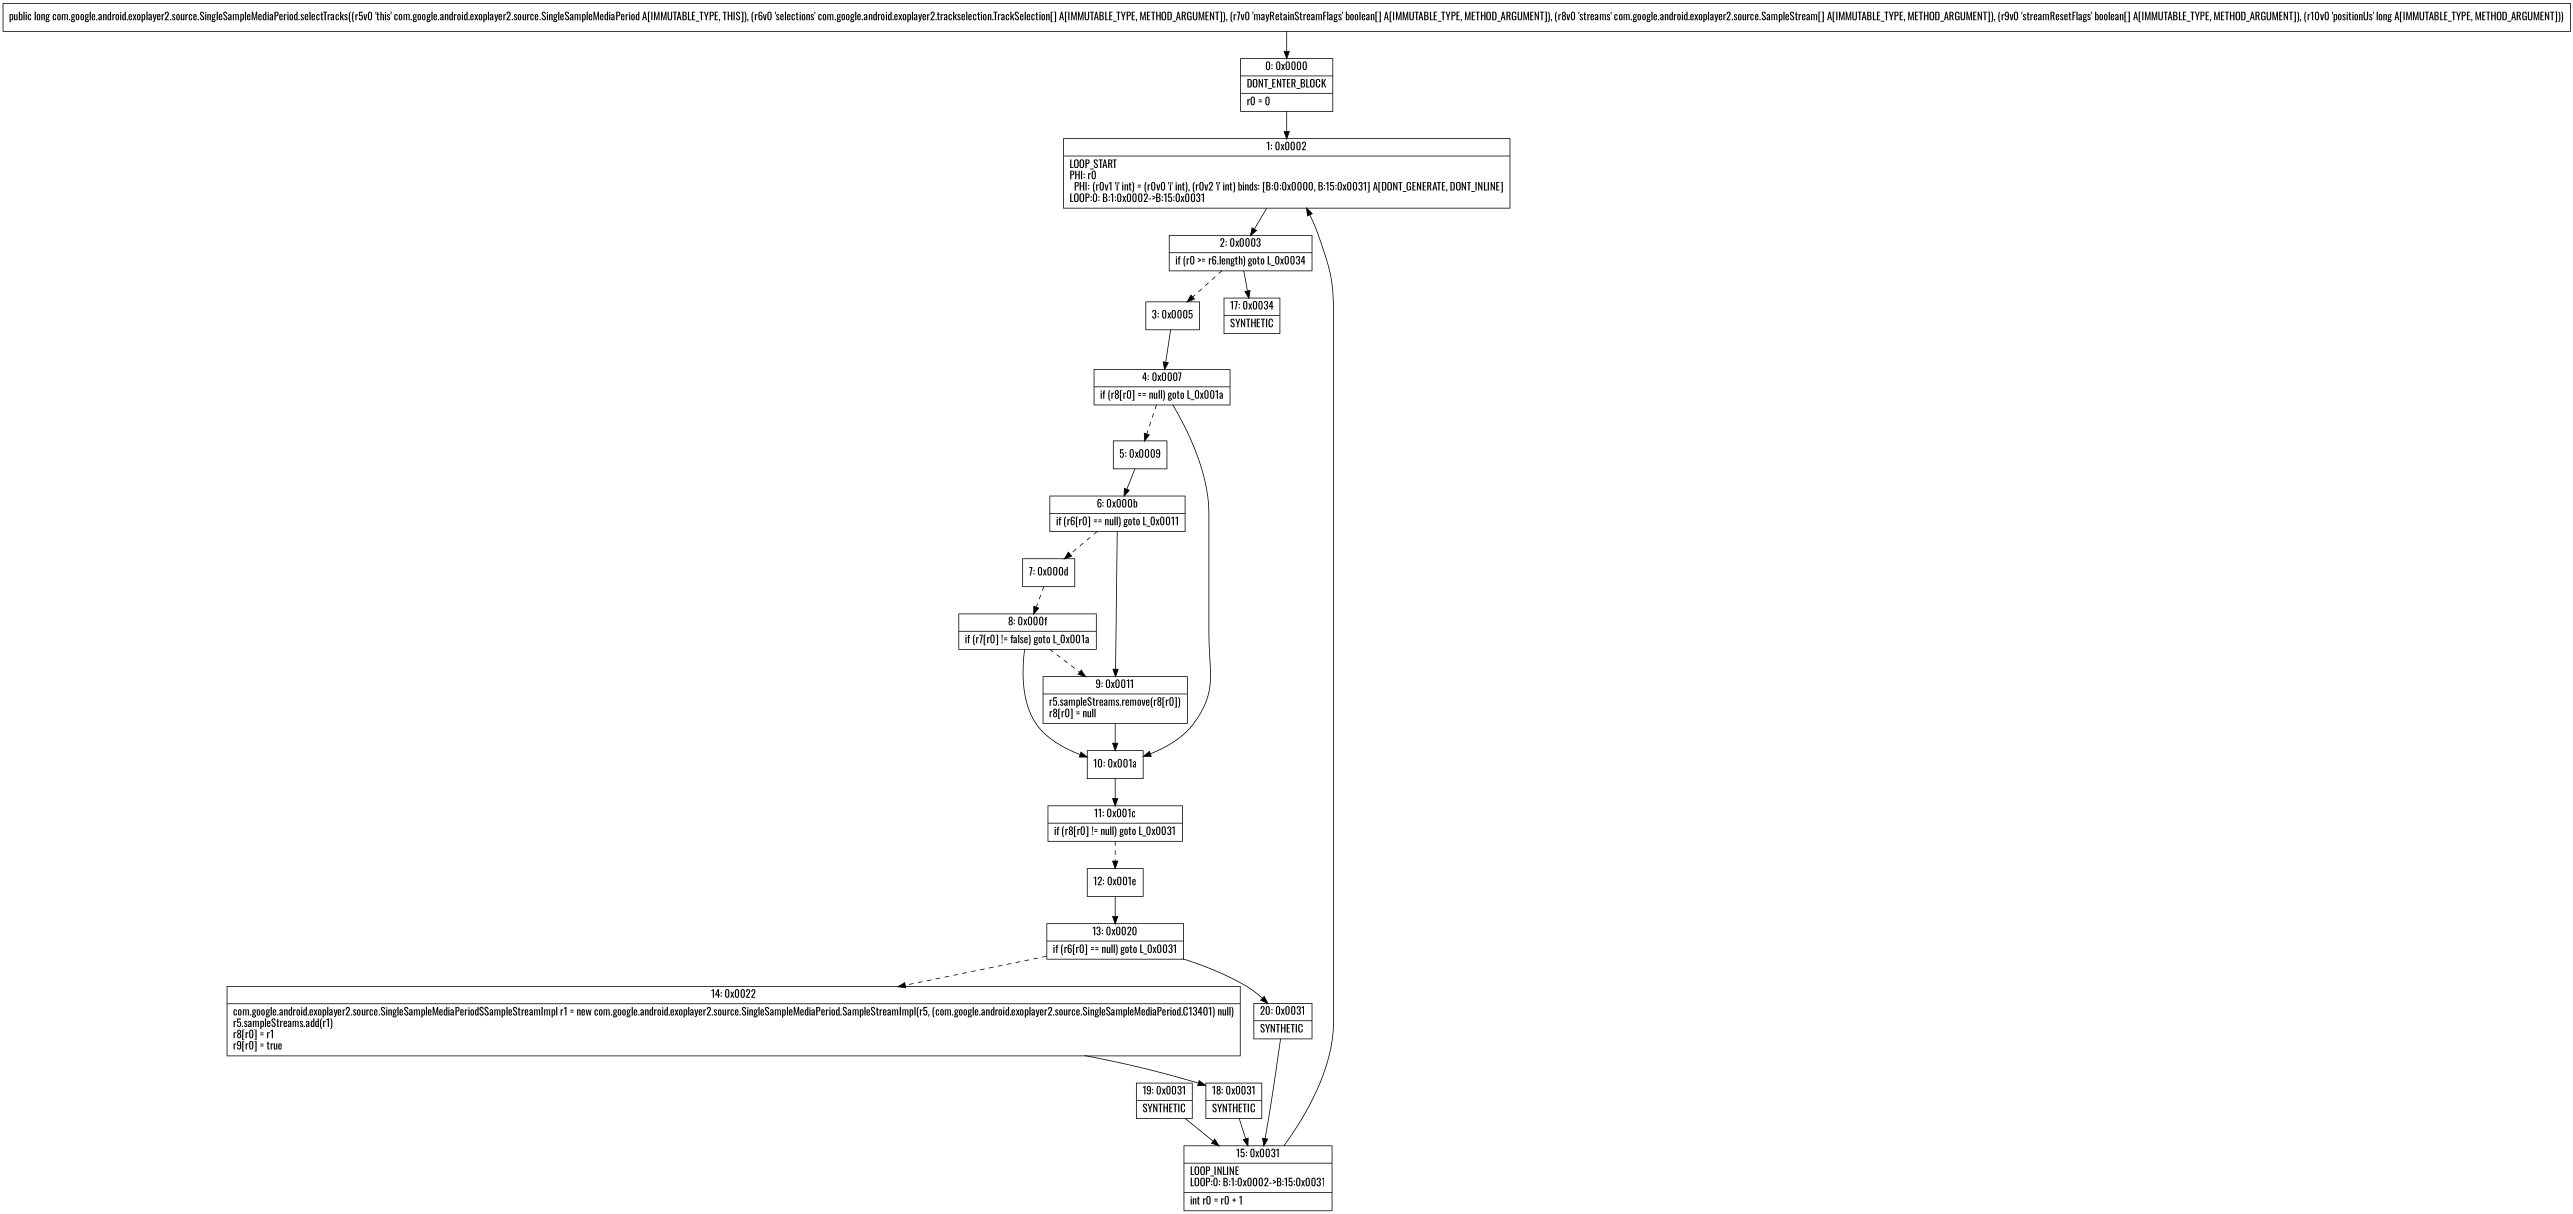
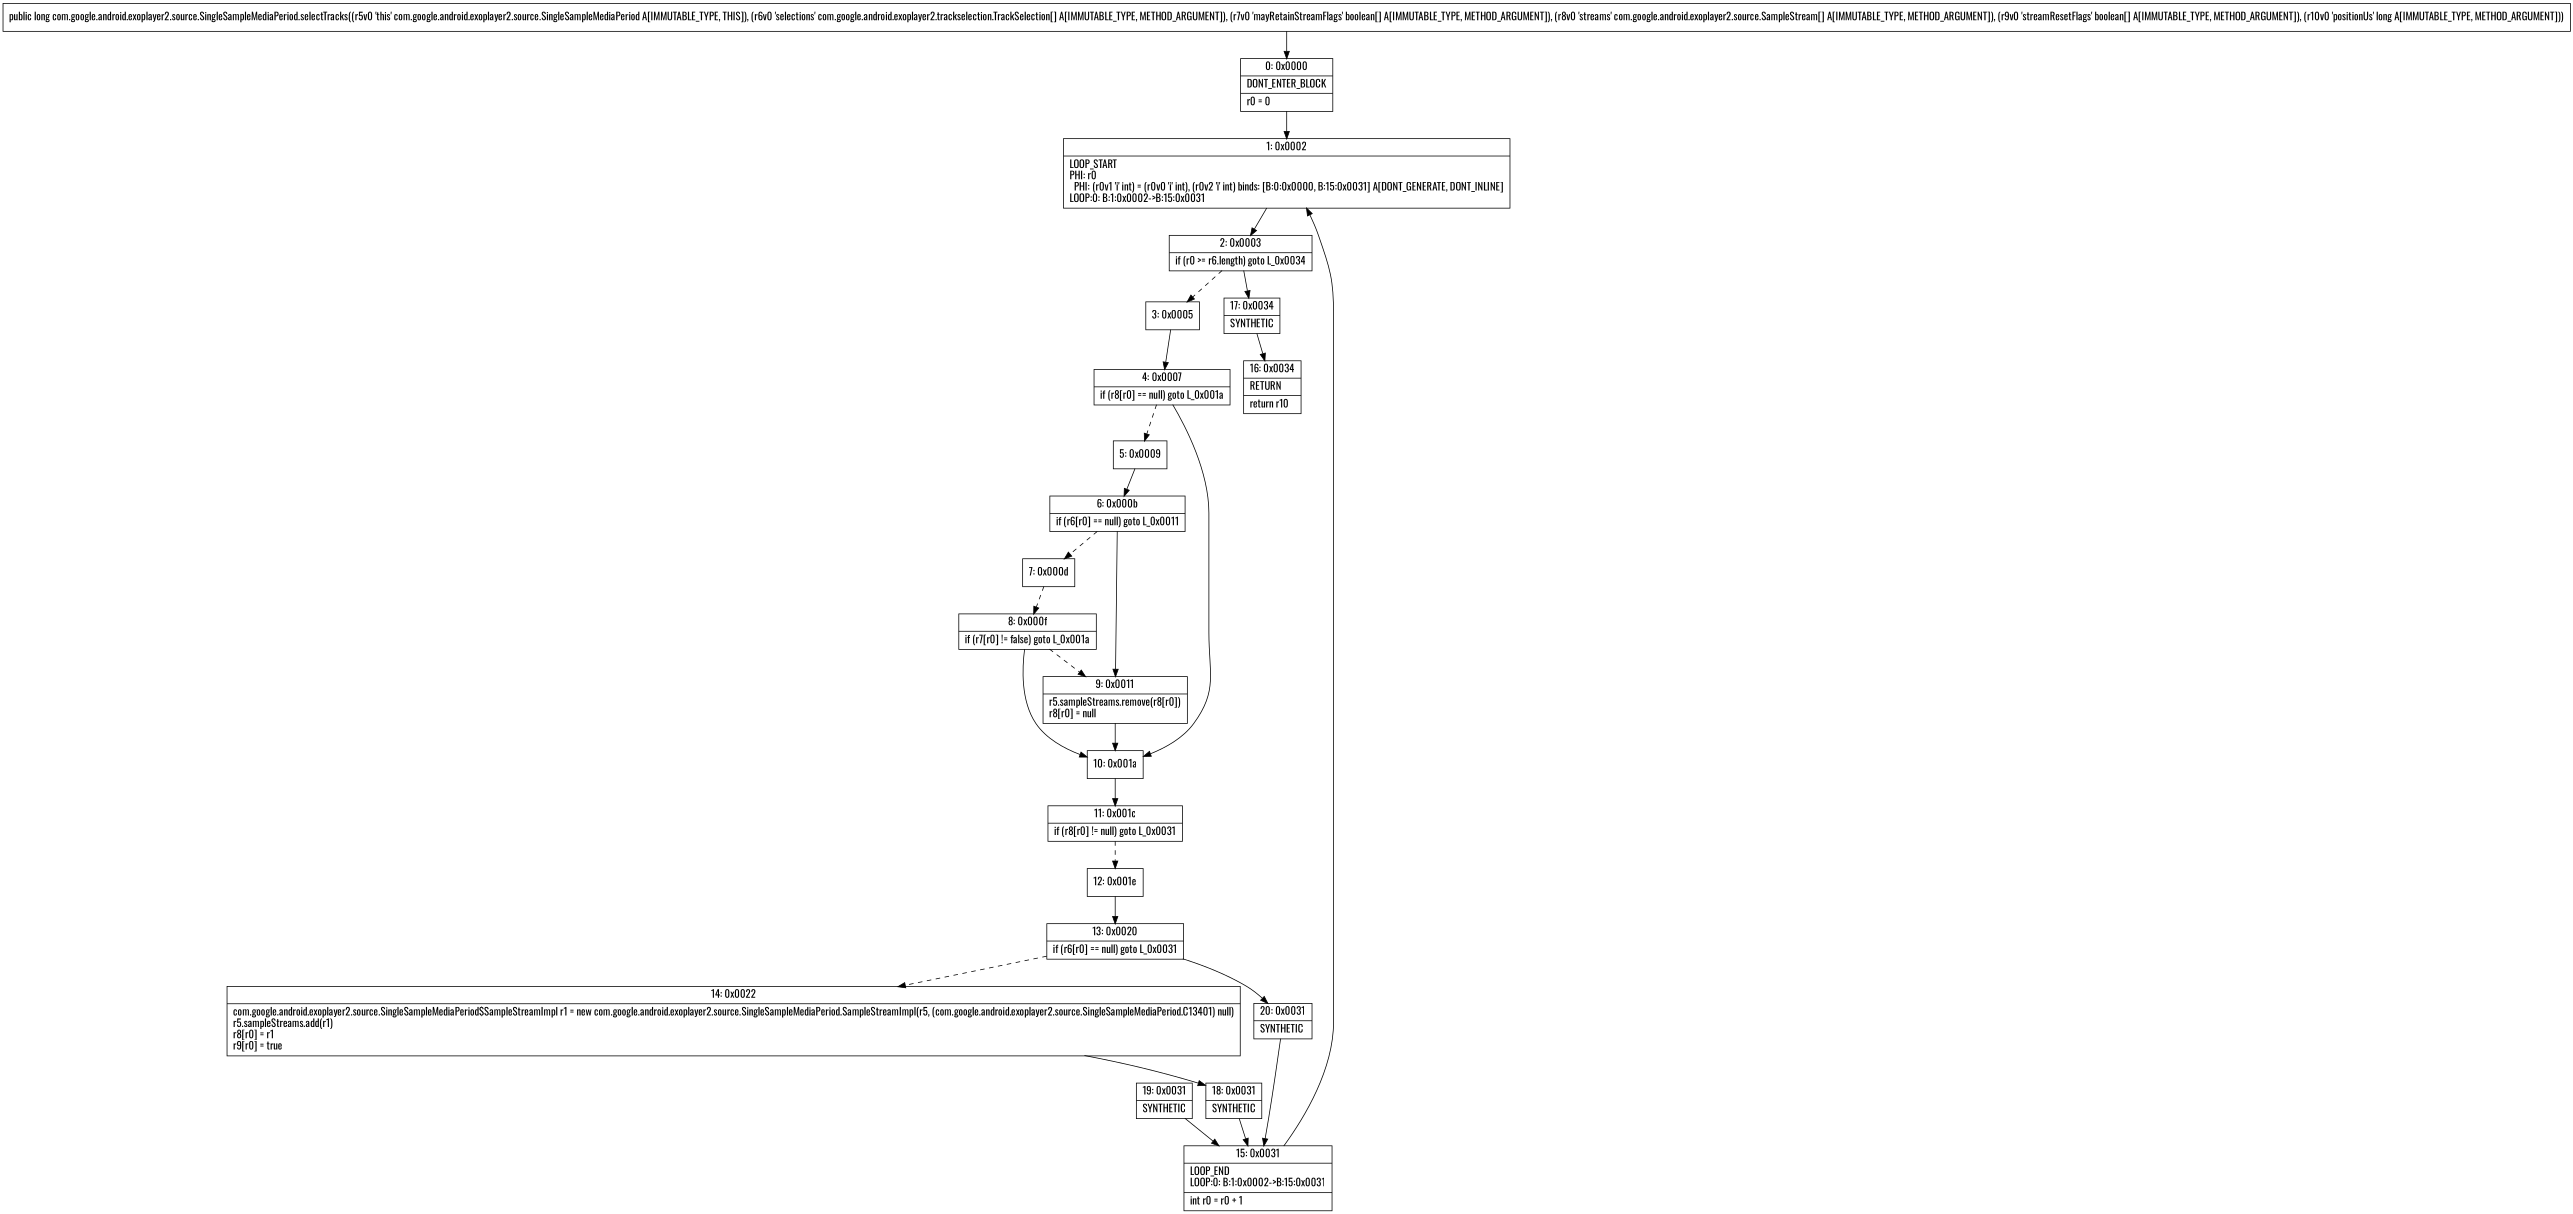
node "16: 0x0034": added
node "15: 0x0031": text "LOOP_INLINE" -> "LOOP_END"
